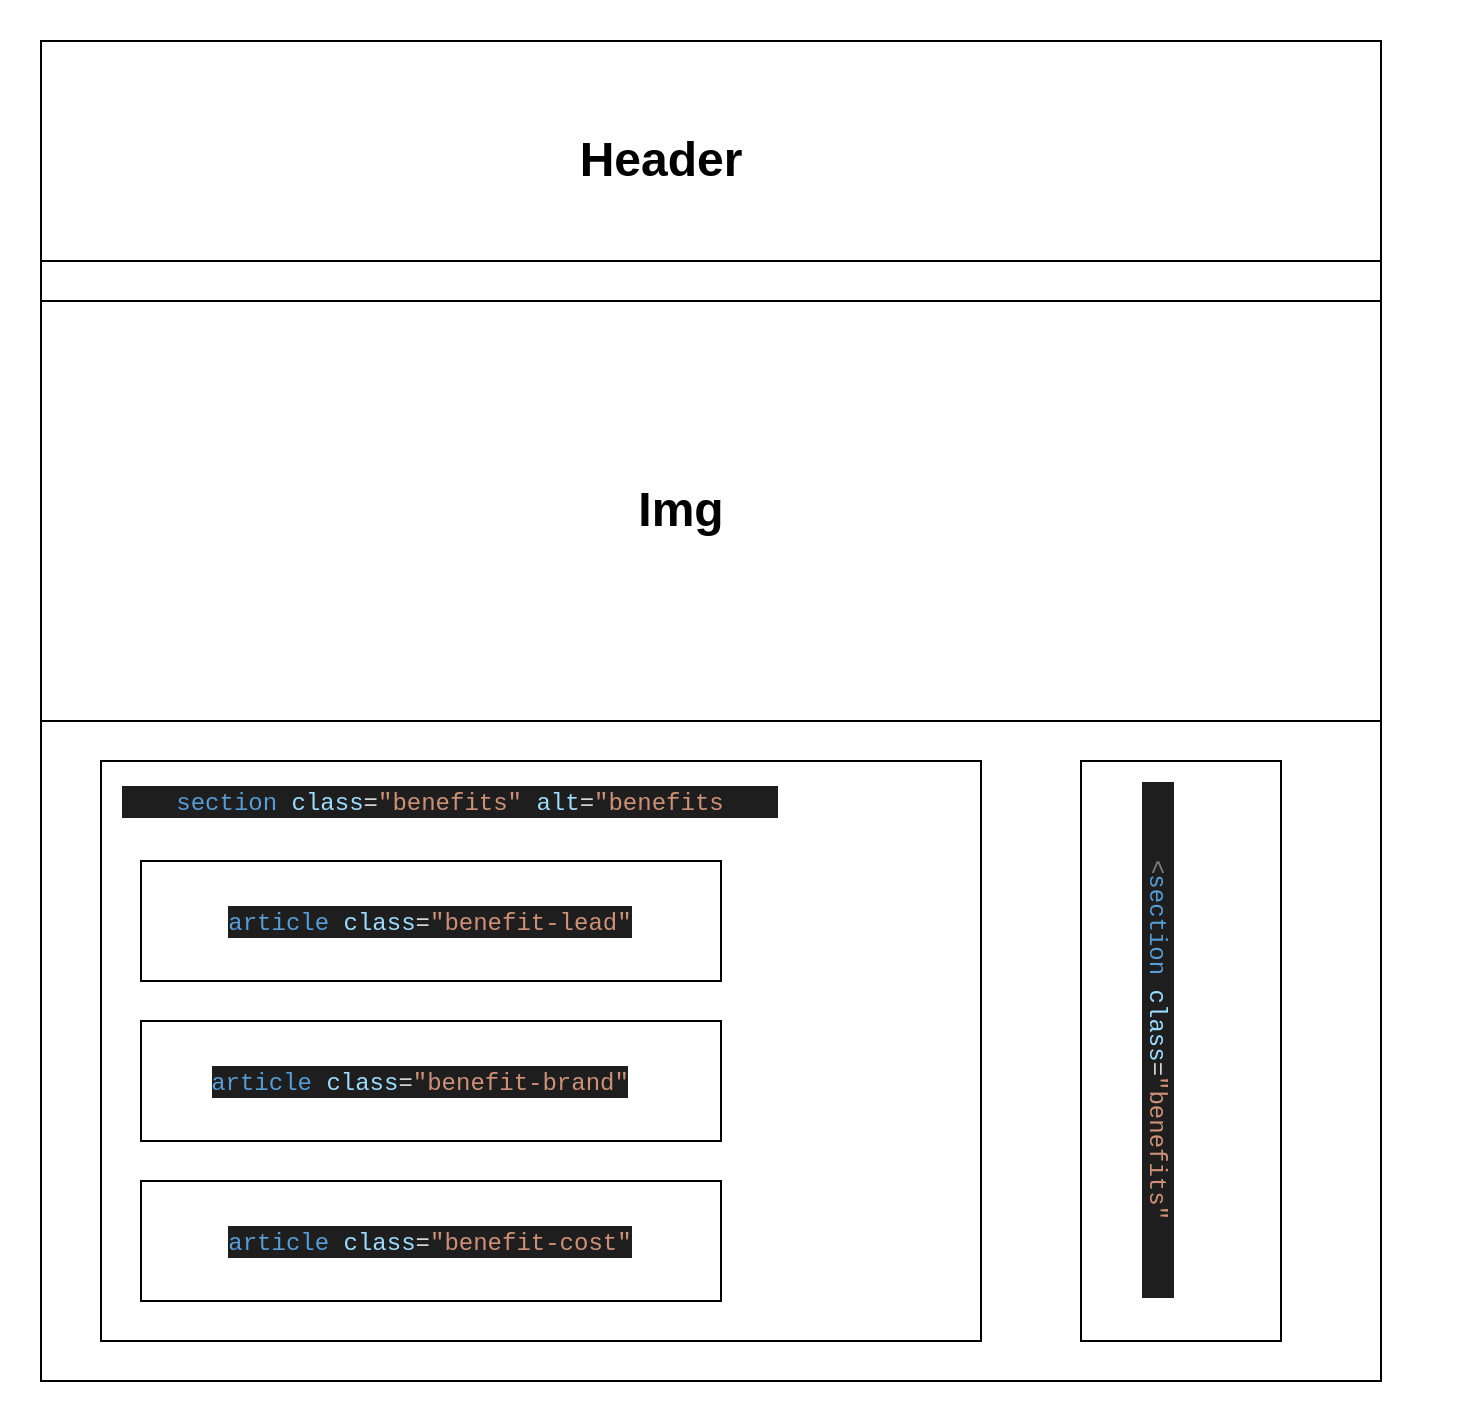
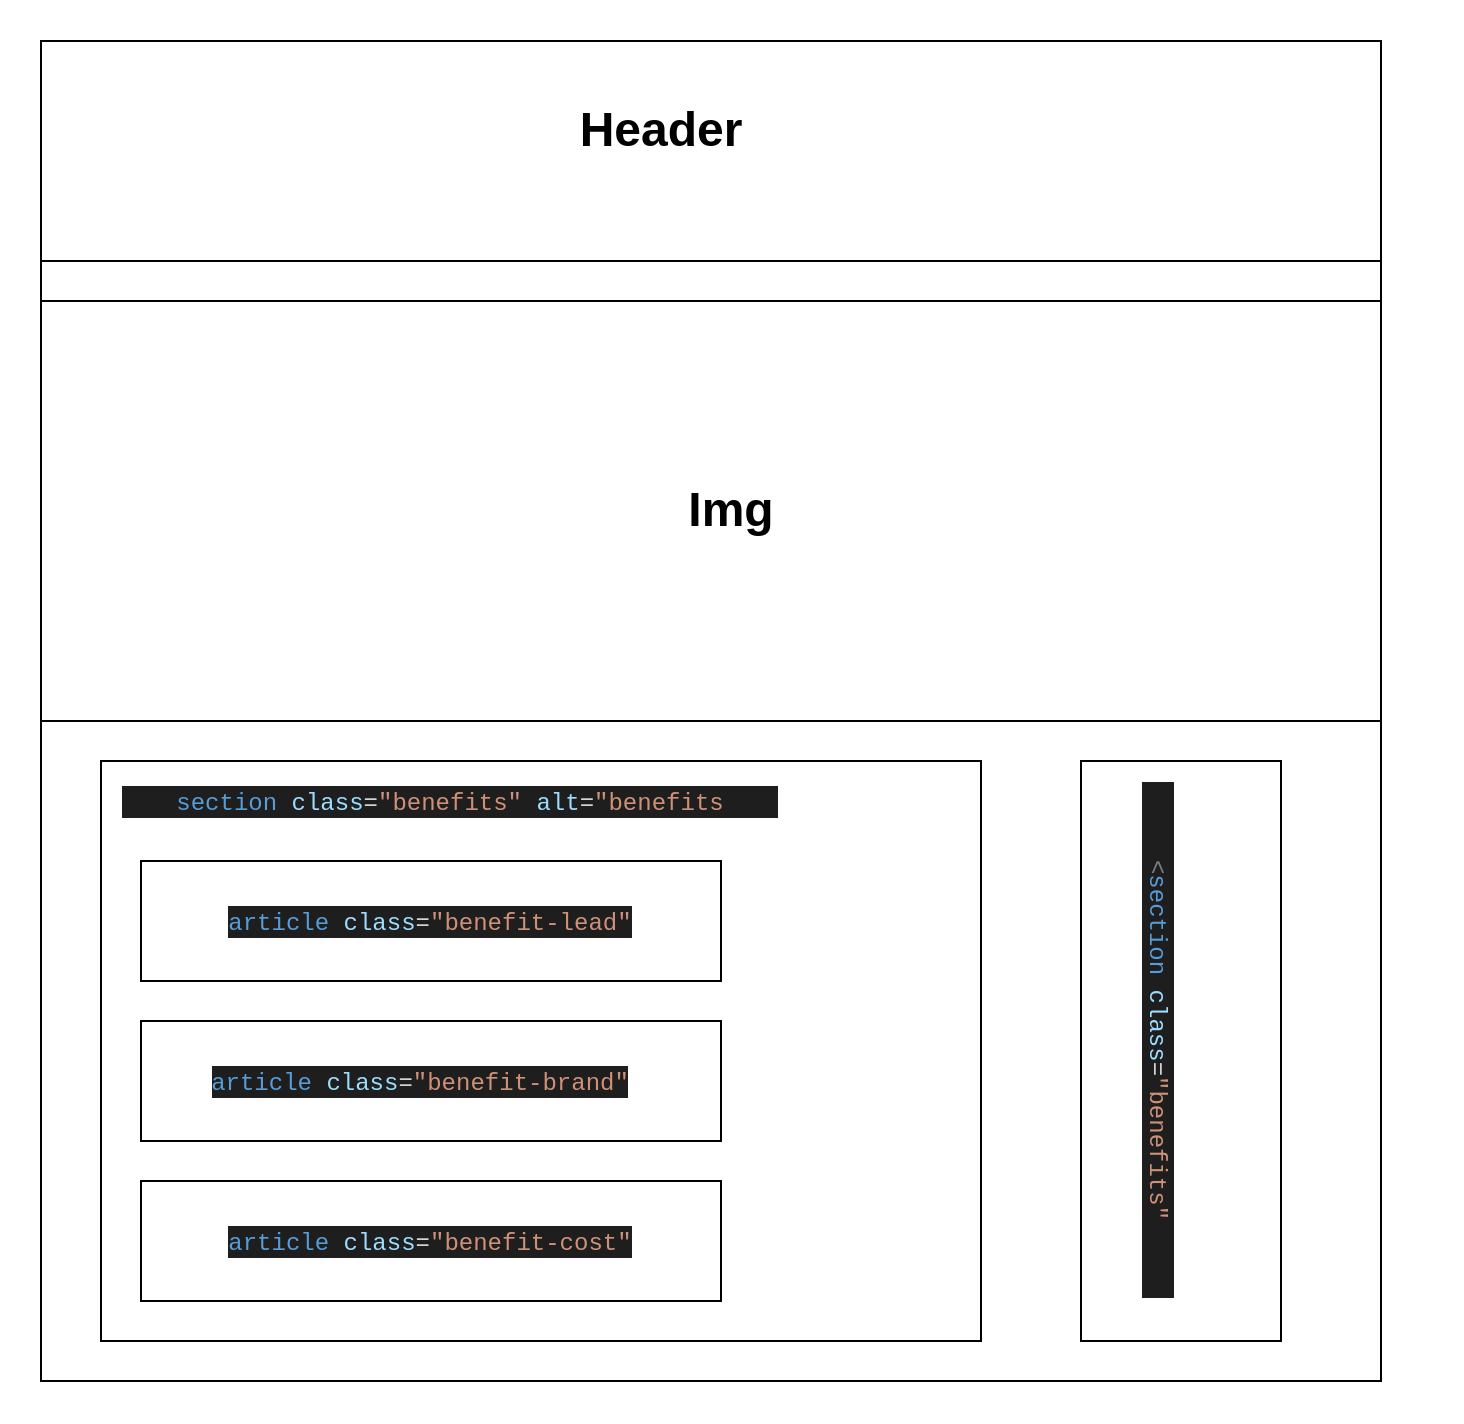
node "Header": moved (661, 161) -> (661, 131)
node "Img": moved (681, 511) -> (731, 511)
